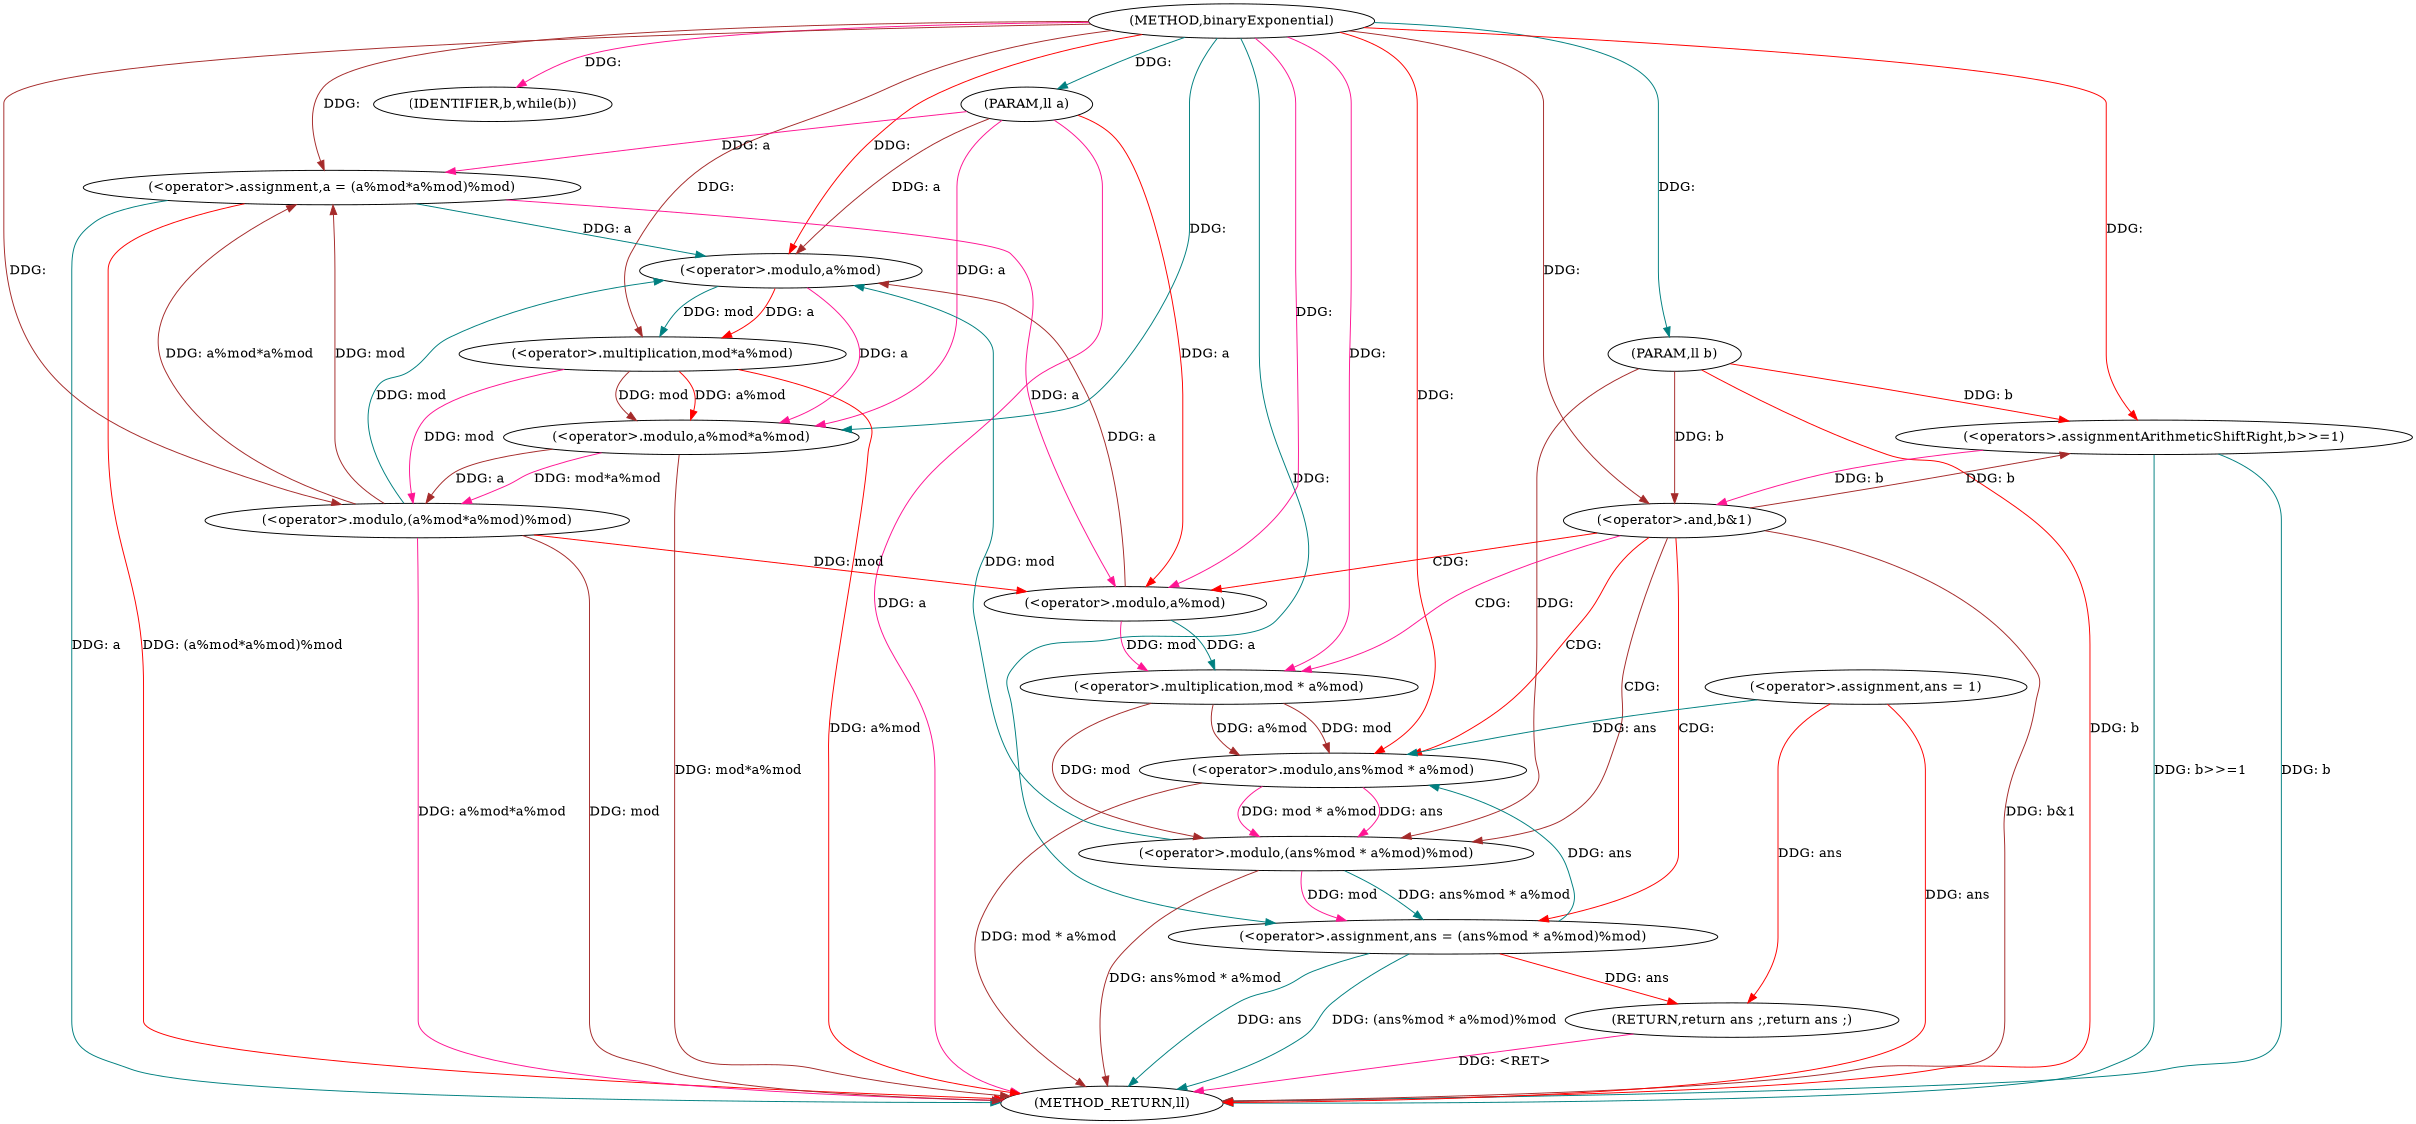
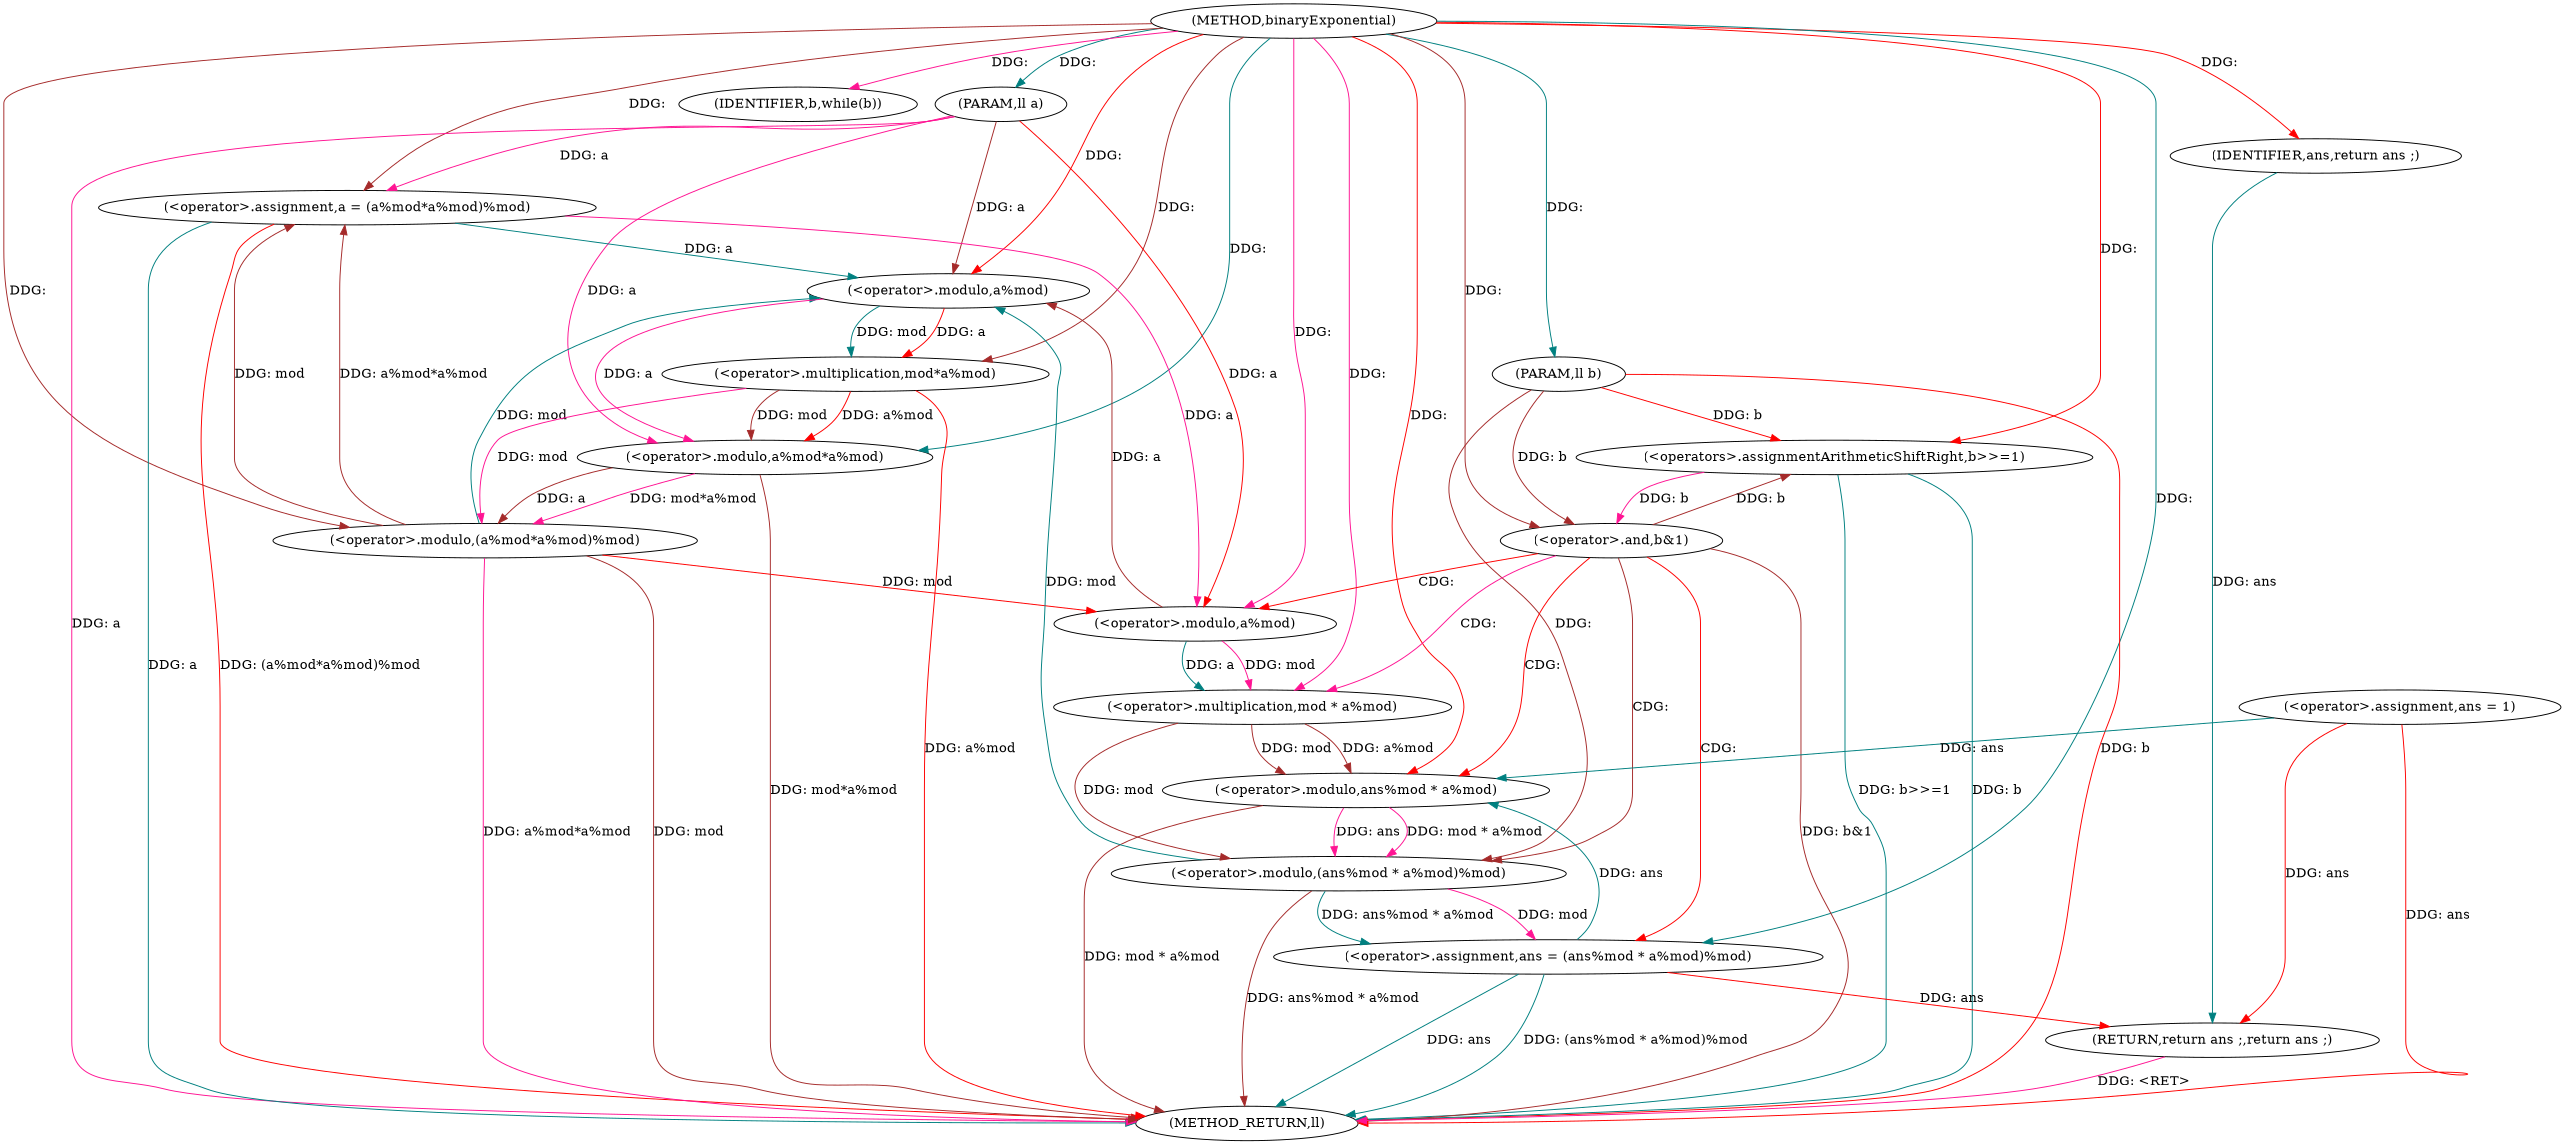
node "(IDENTIFIER,ans,return ans ;)": added
